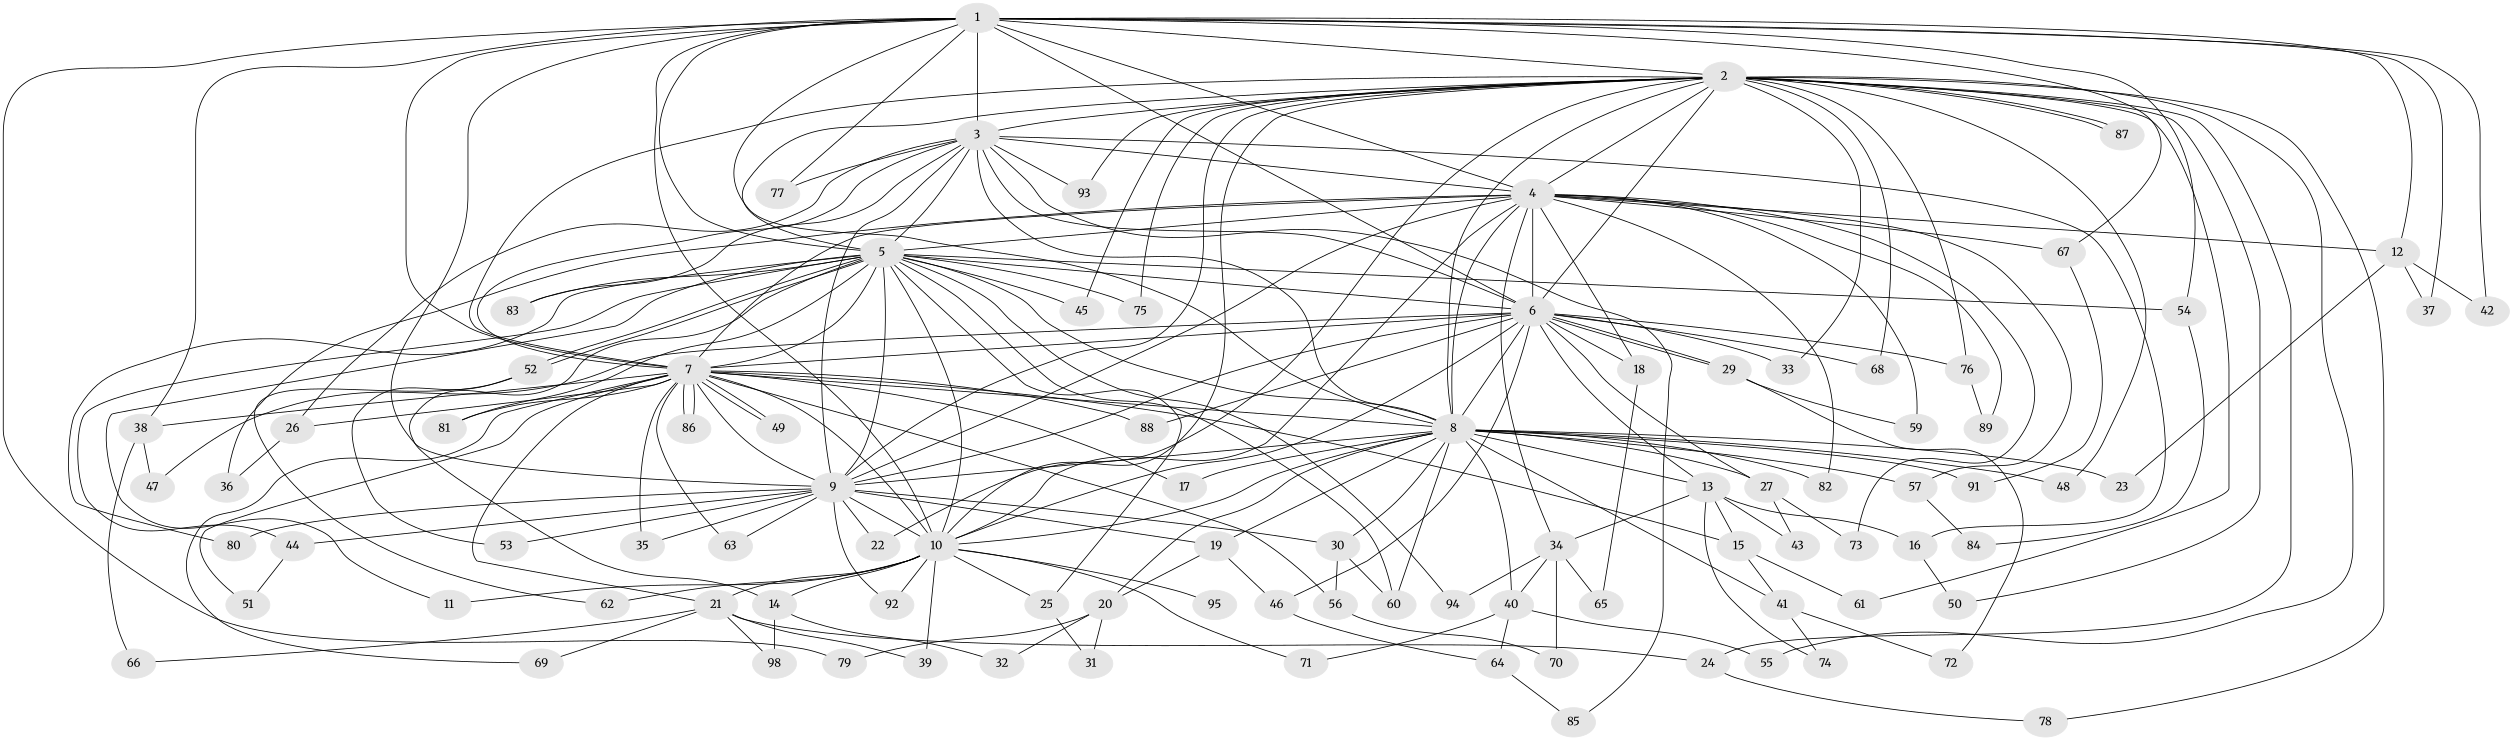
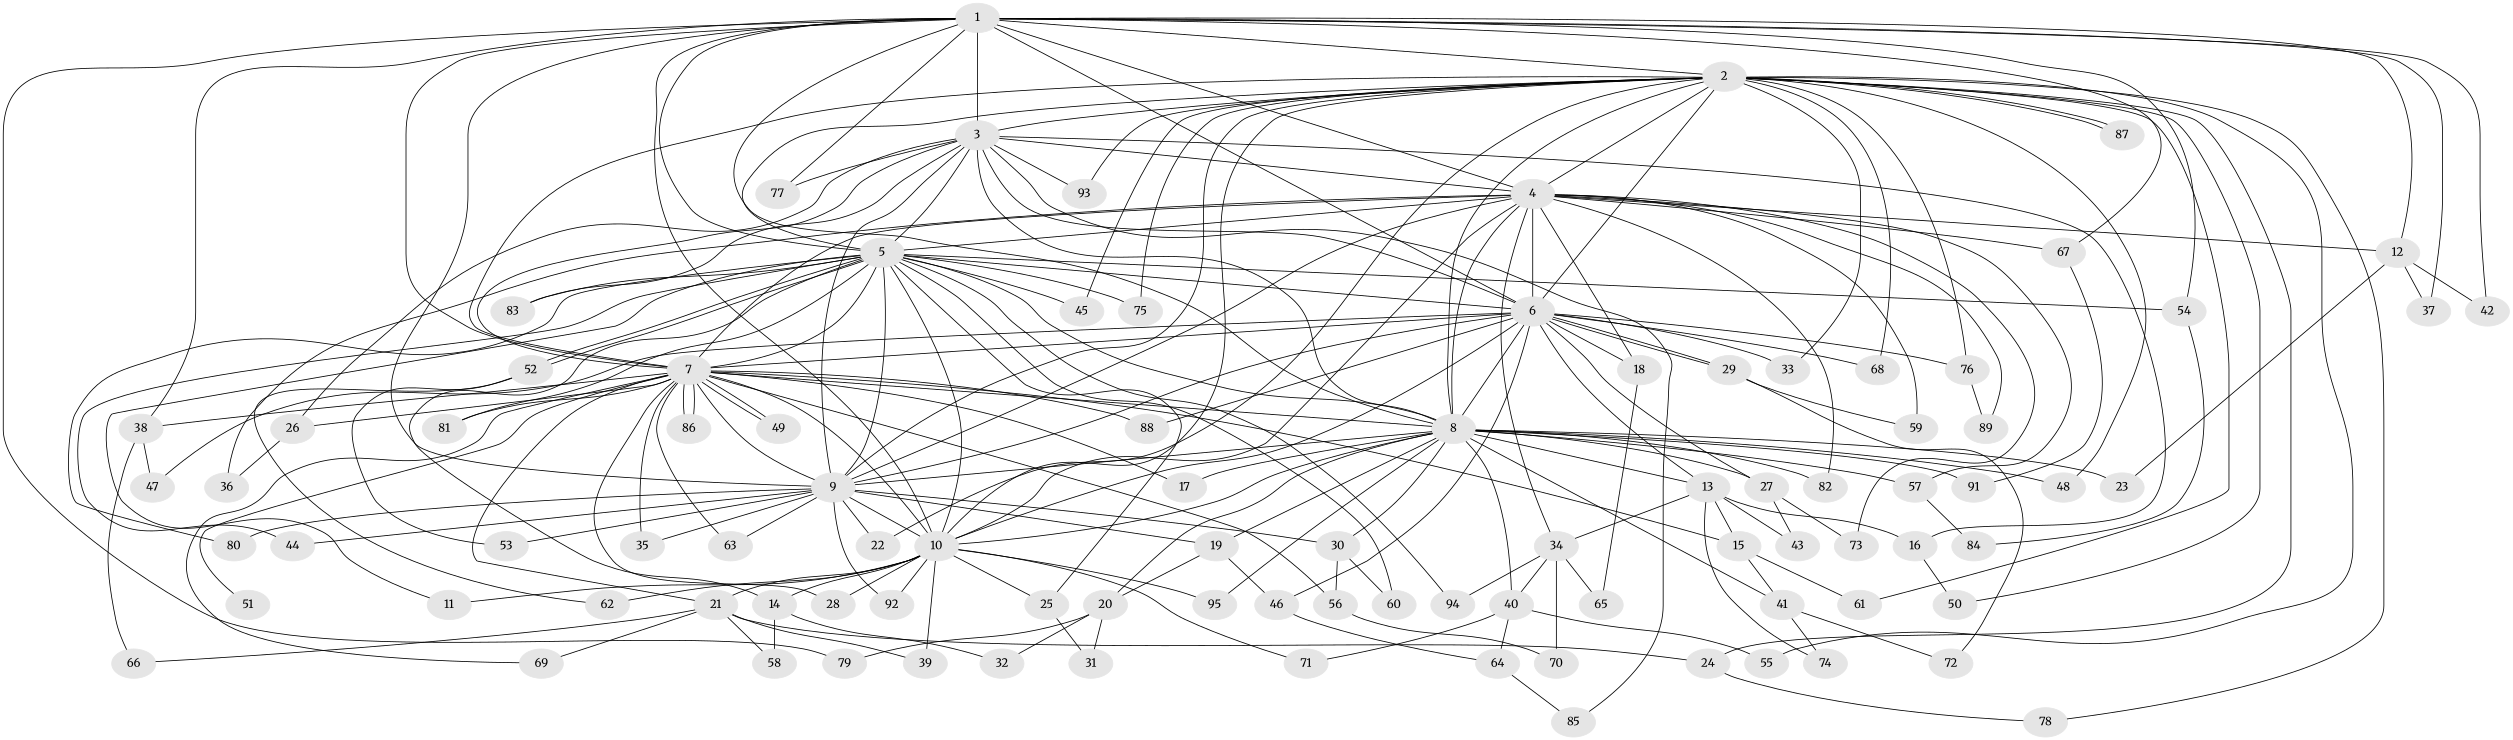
edge "8" -- "60": now "8" -- "95"
edge "44" -- "51": removed
node "28": added
node "98": label "98" -> "58"
